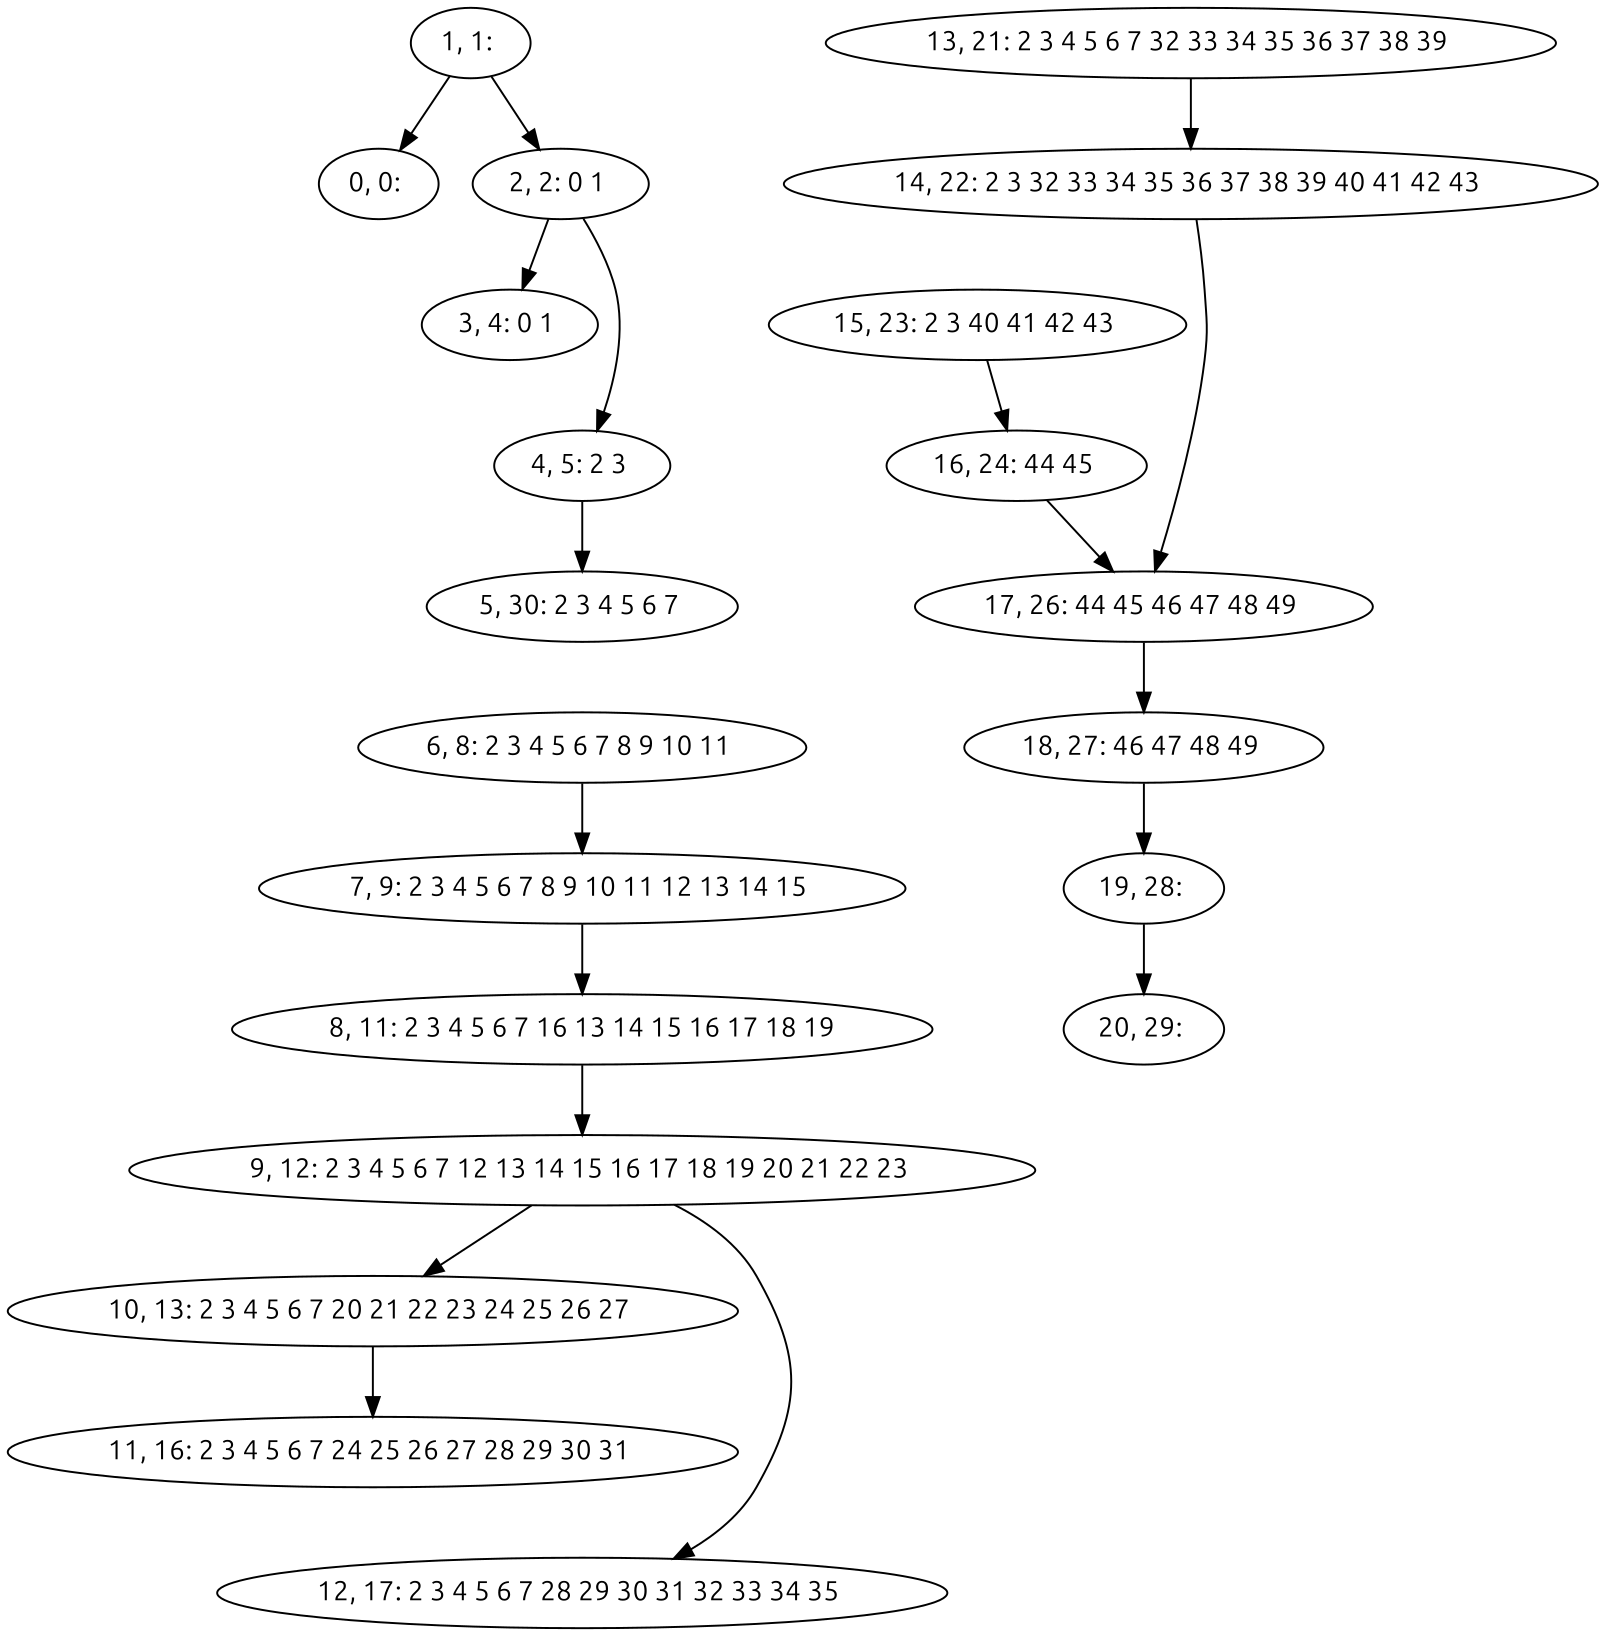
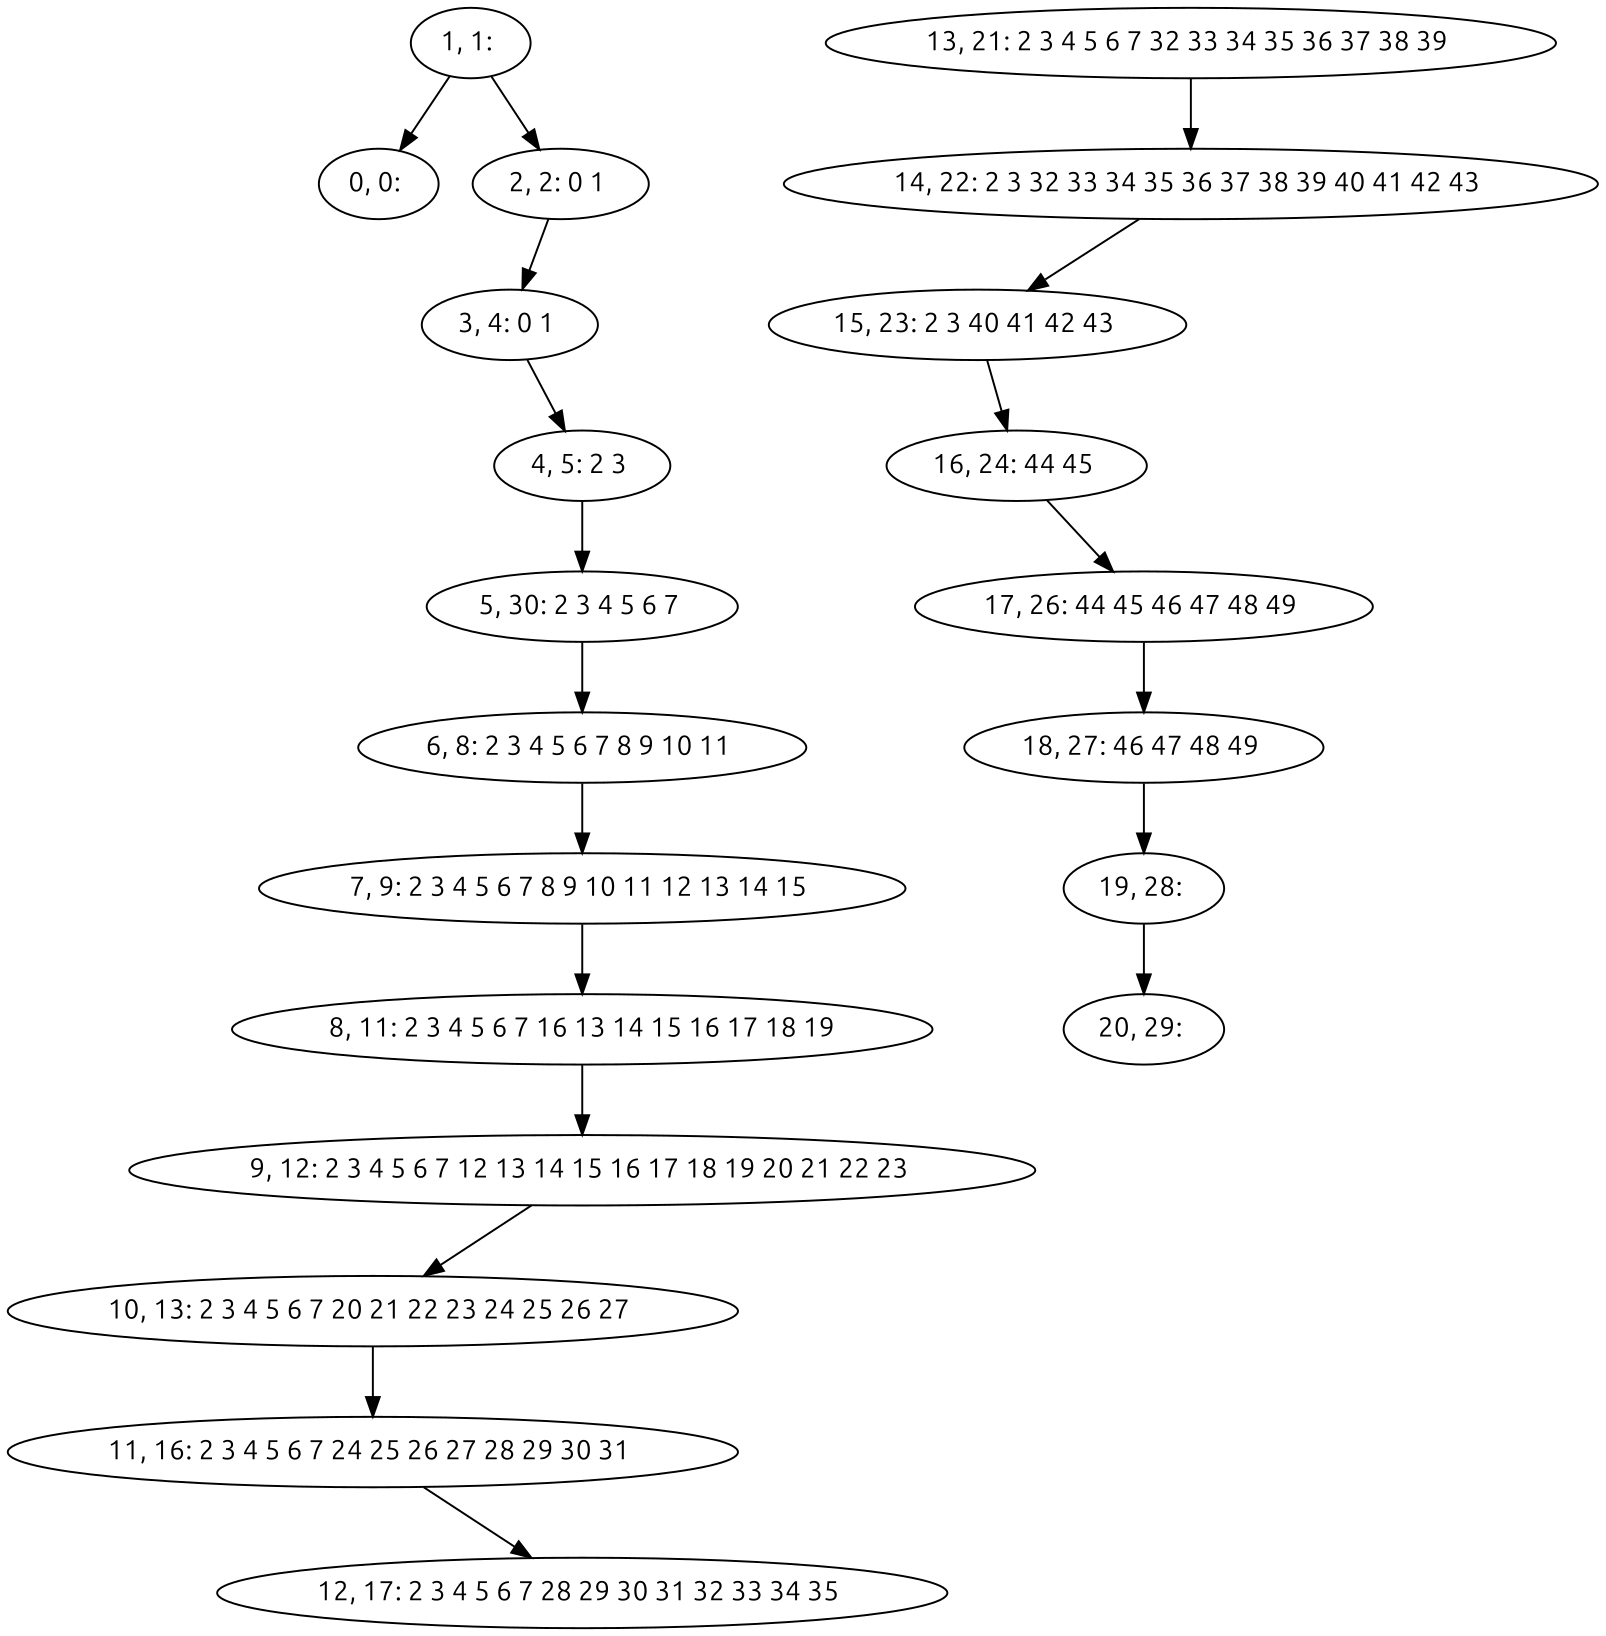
edge "2, 2: 0 1" -> "4, 5: 2 3": now "3, 4: 0 1" -> "4, 5: 2 3"
edge "14, 22: 2 3 32 33 34 35 36 37 38 39 40 41 42 43" -> "17, 26: 44 45 46 47 48 49": now "14, 22: 2 3 32 33 34 35 36 37 38 39 40 41 42 43" -> "15, 23: 2 3 40 41 42 43"
edge "5, 30: 2 3 4 5 6 7" -> "6, 8: 2 3 4 5 6 7 8 9 10 11": added
edge "9, 12: 2 3 4 5 6 7 12 13 14 15 16 17 18 19 20 21 22 23" -> "12, 17: 2 3 4 5 6 7 28 29 30 31 32 33 34 35": now "11, 16: 2 3 4 5 6 7 24 25 26 27 28 29 30 31" -> "12, 17: 2 3 4 5 6 7 28 29 30 31 32 33 34 35"
